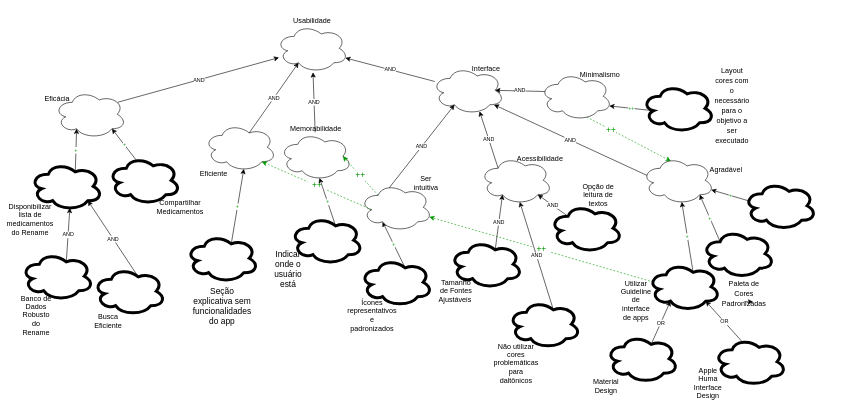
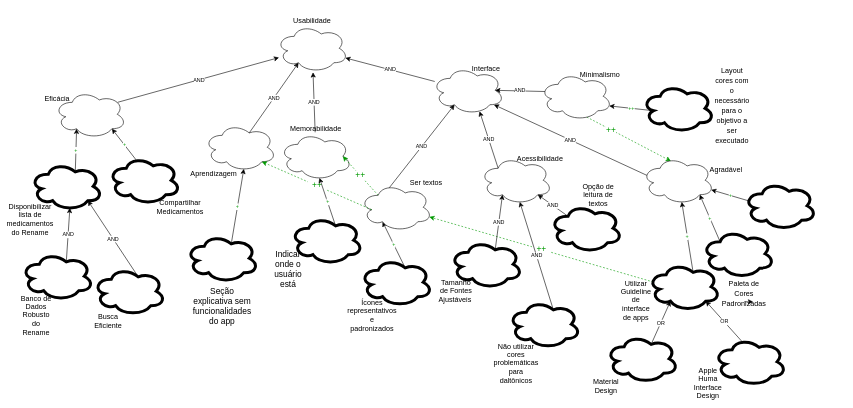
node "Eficiente": label "Eficiente" -> "Aprendizagem"
node "Ser intuitiva": label "Ser intuitiva" -> "Ser textos"
